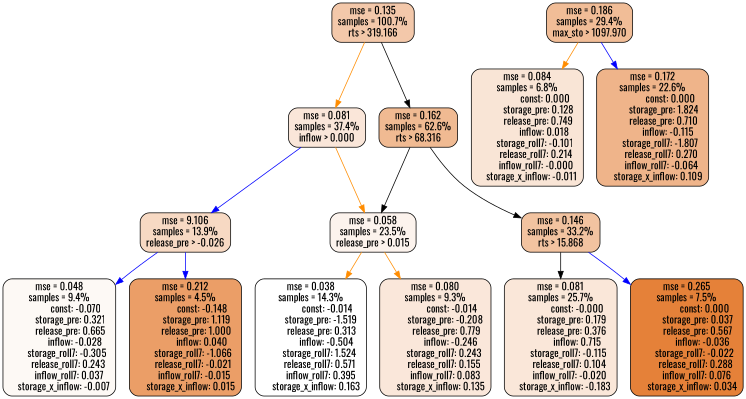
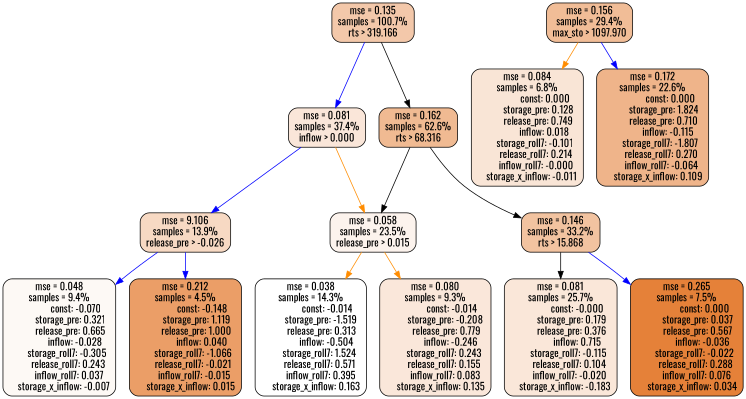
node "mse = 0.186 samples = 29.4% max_sto > 1097.970": label "mse = 0.186 samples = 29.4% max_sto > 1097.970" -> "mse = 0.156 samples = 29.4% max_sto > 1097.970"
edge "mse = 0.135 samples = 100.7% rts > 319.166" -> "mse = 0.081 samples = 37.4% inflow > 0.000": color darkorange -> blue
